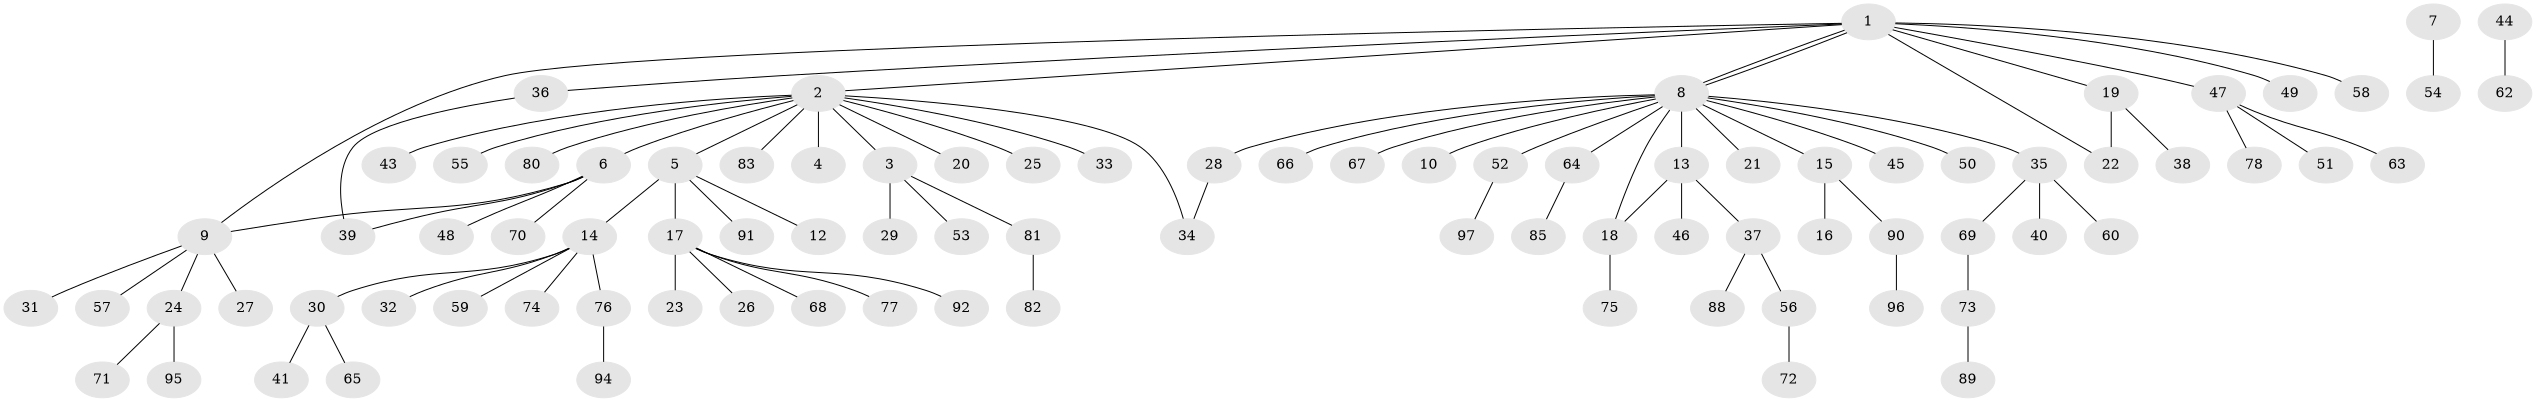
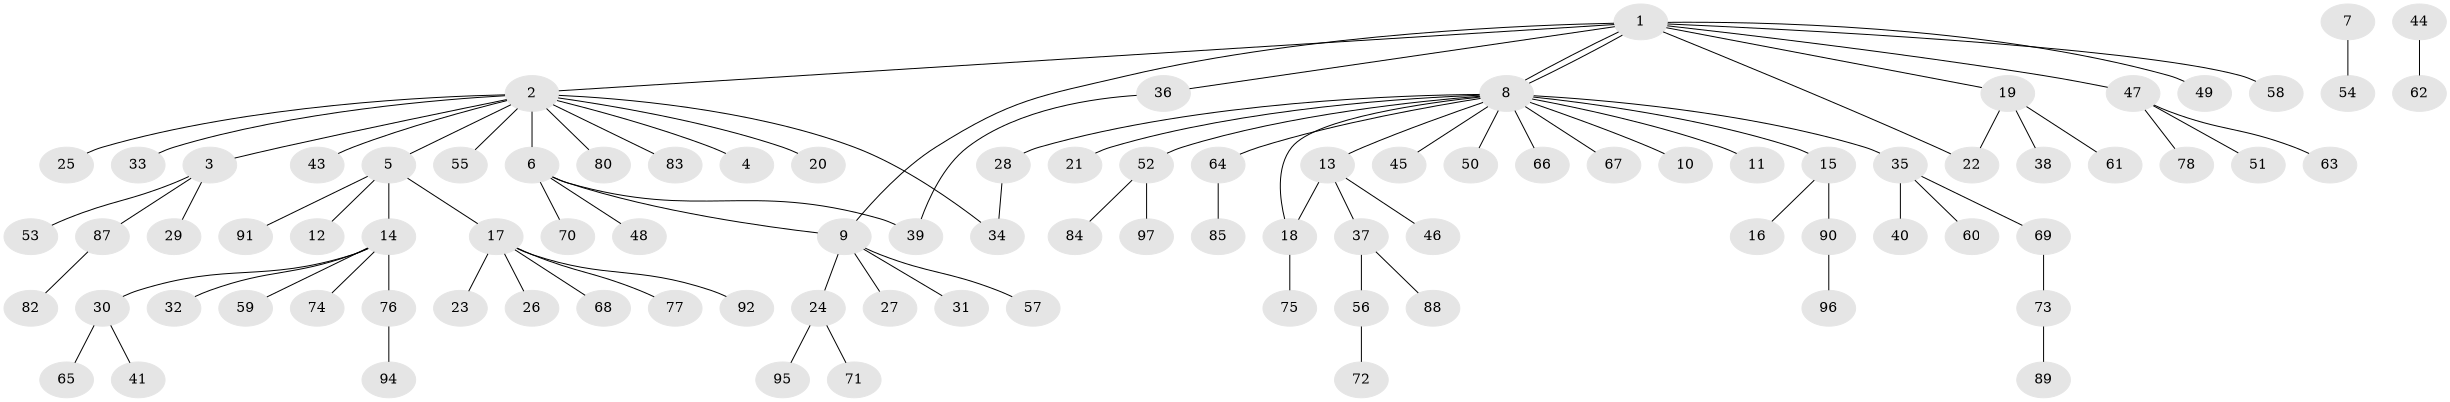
node "11": added
node "61": added
node "81": label "81" -> "87"
node "84": added
